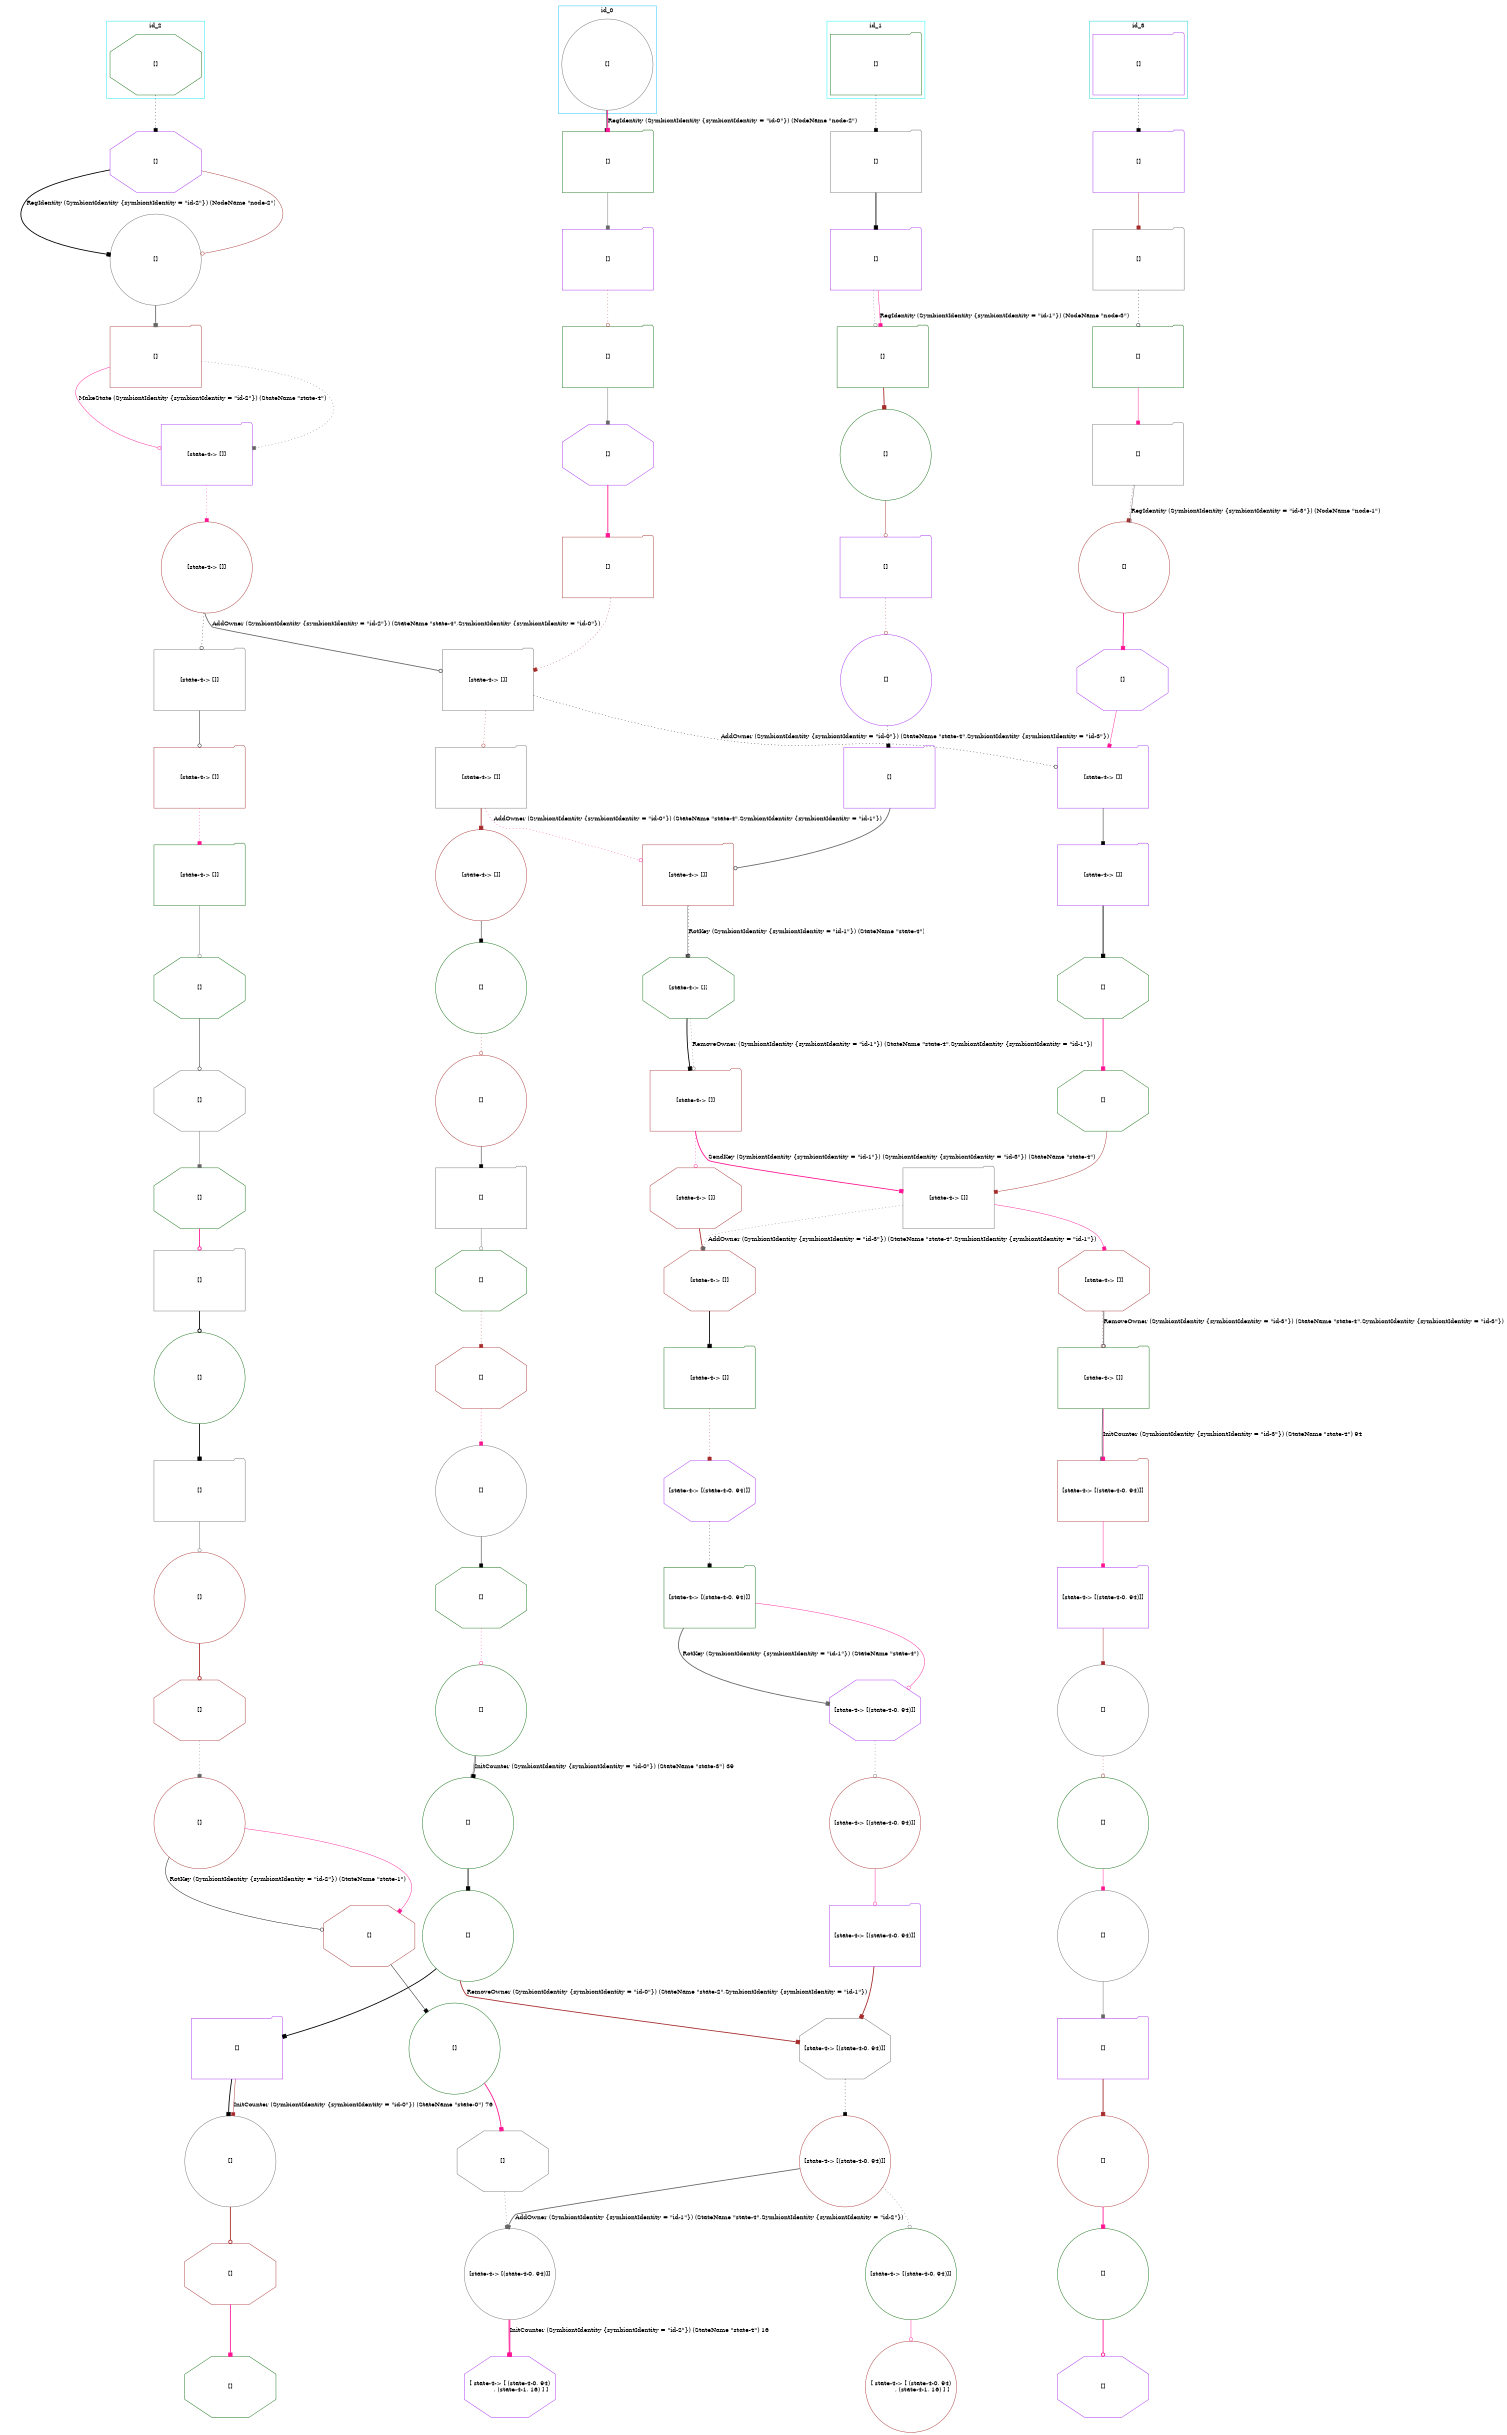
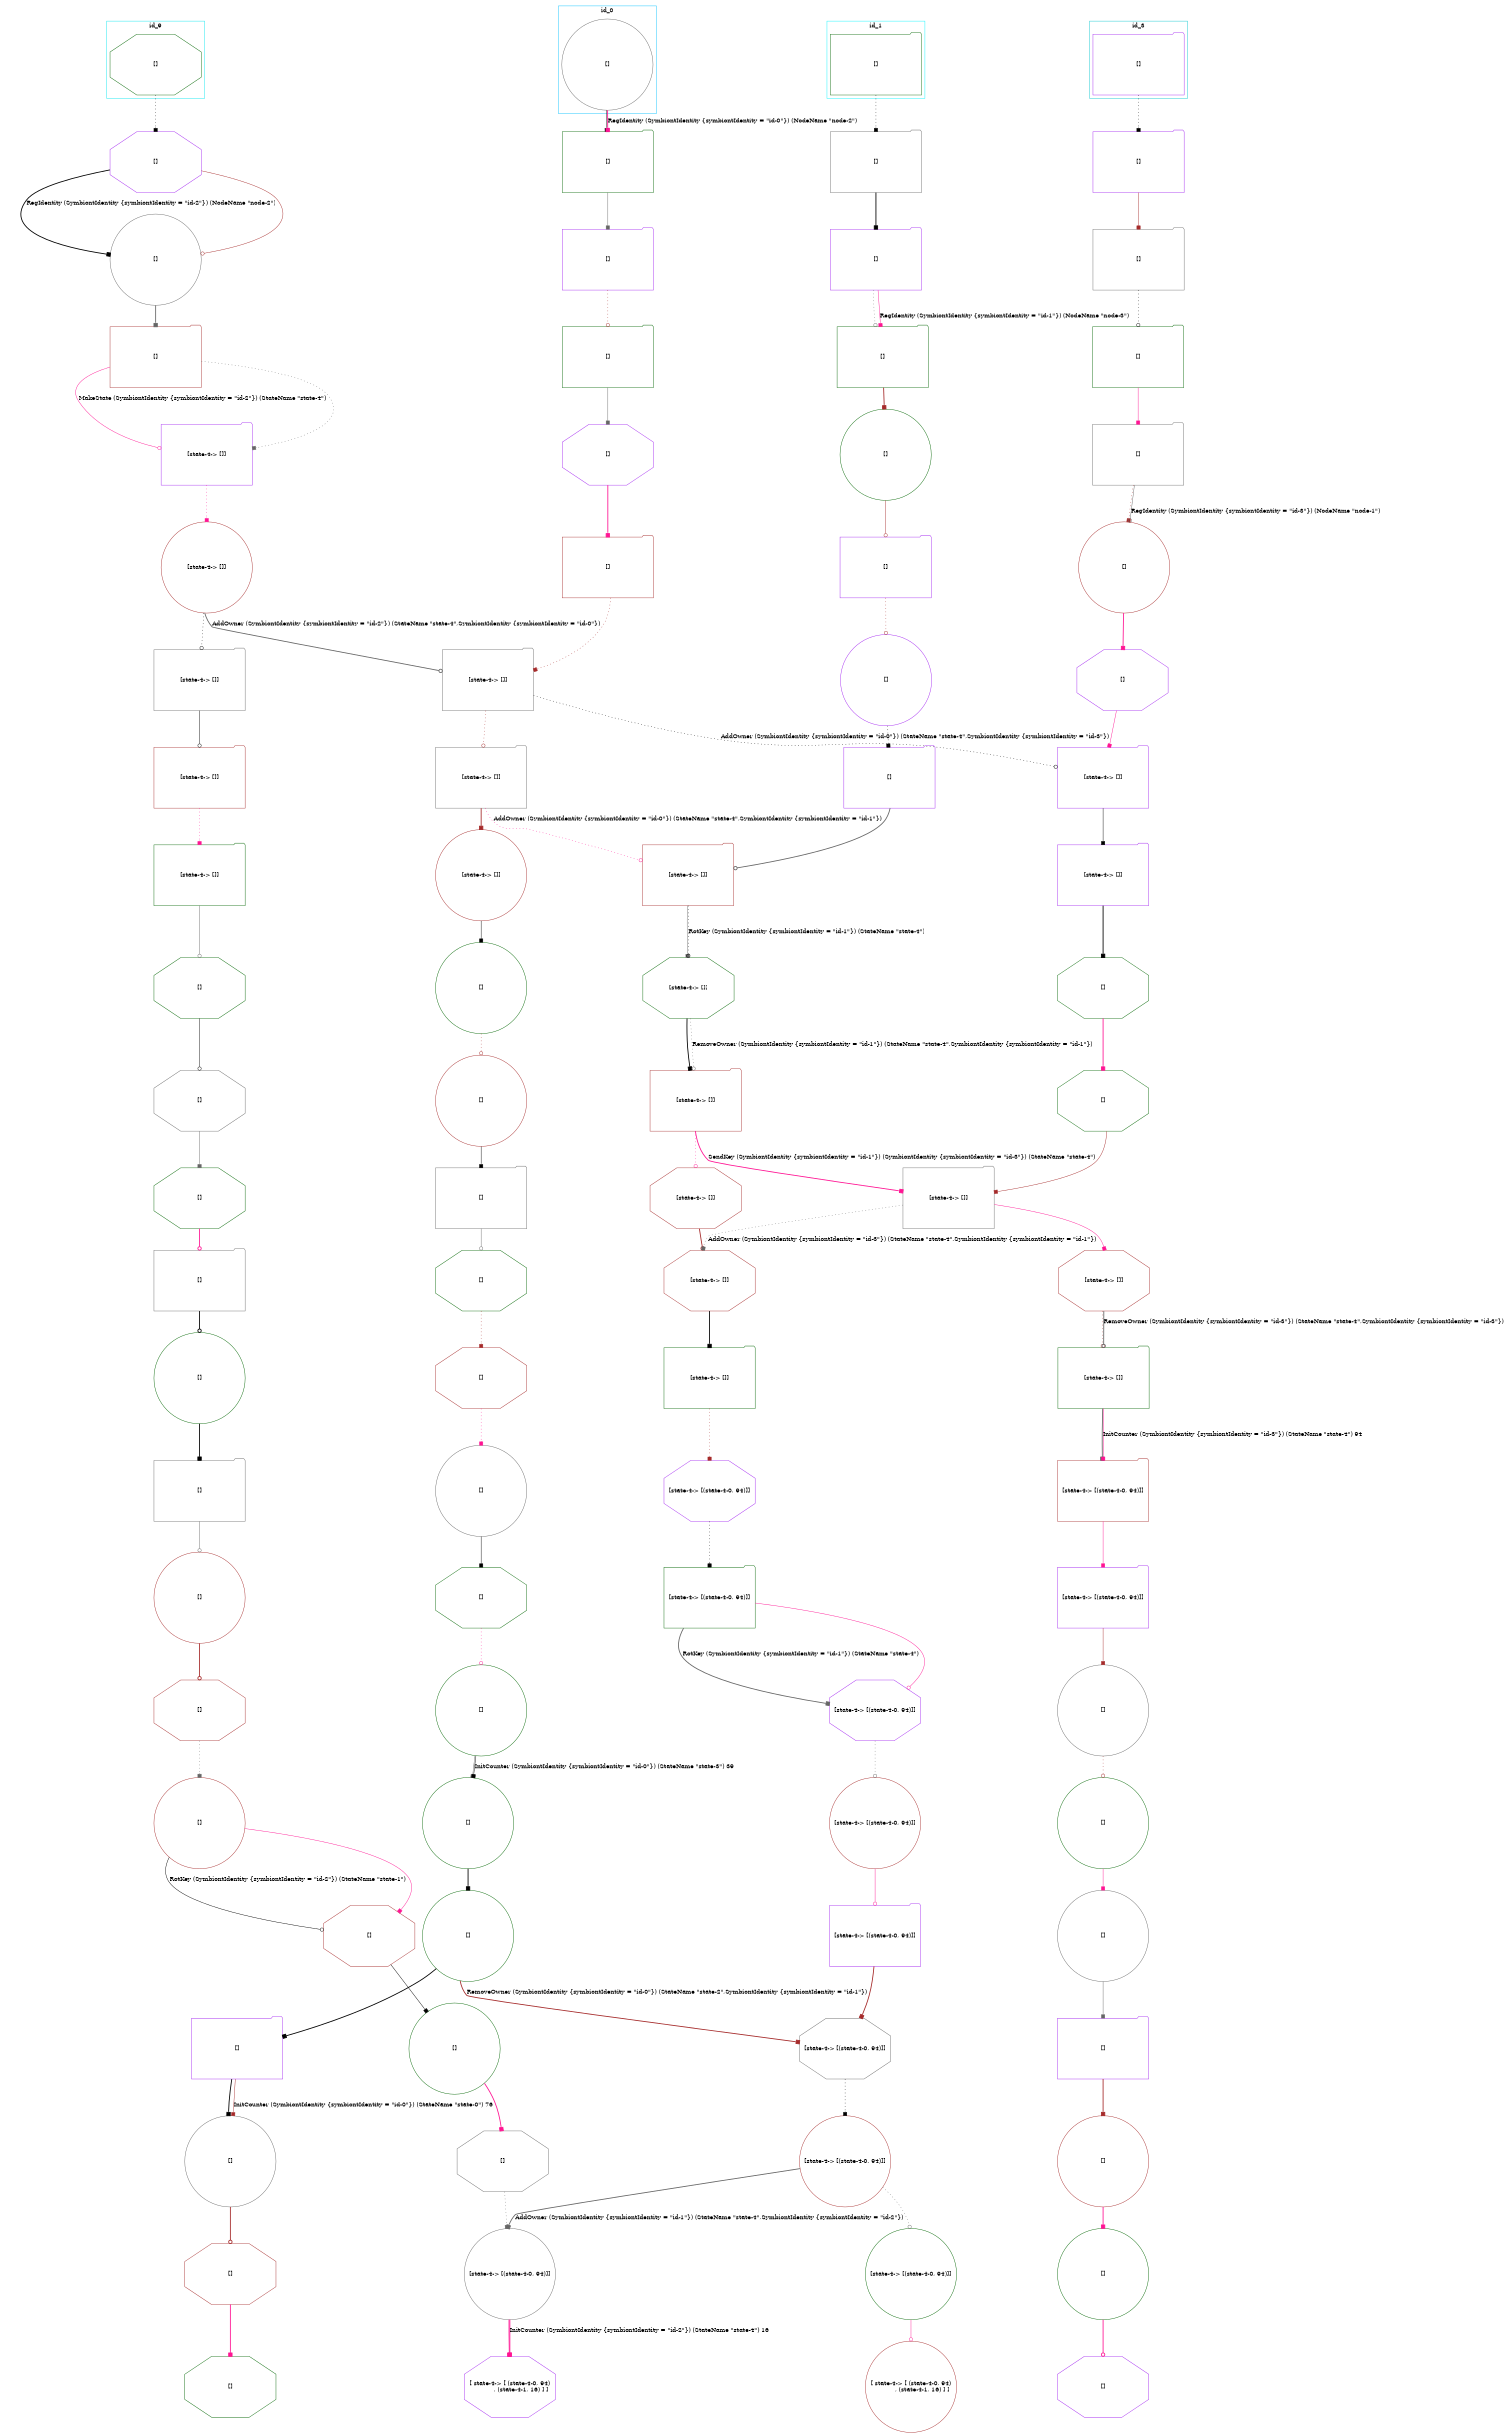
cluster "id_2": label "id_2" -> "id_9"
